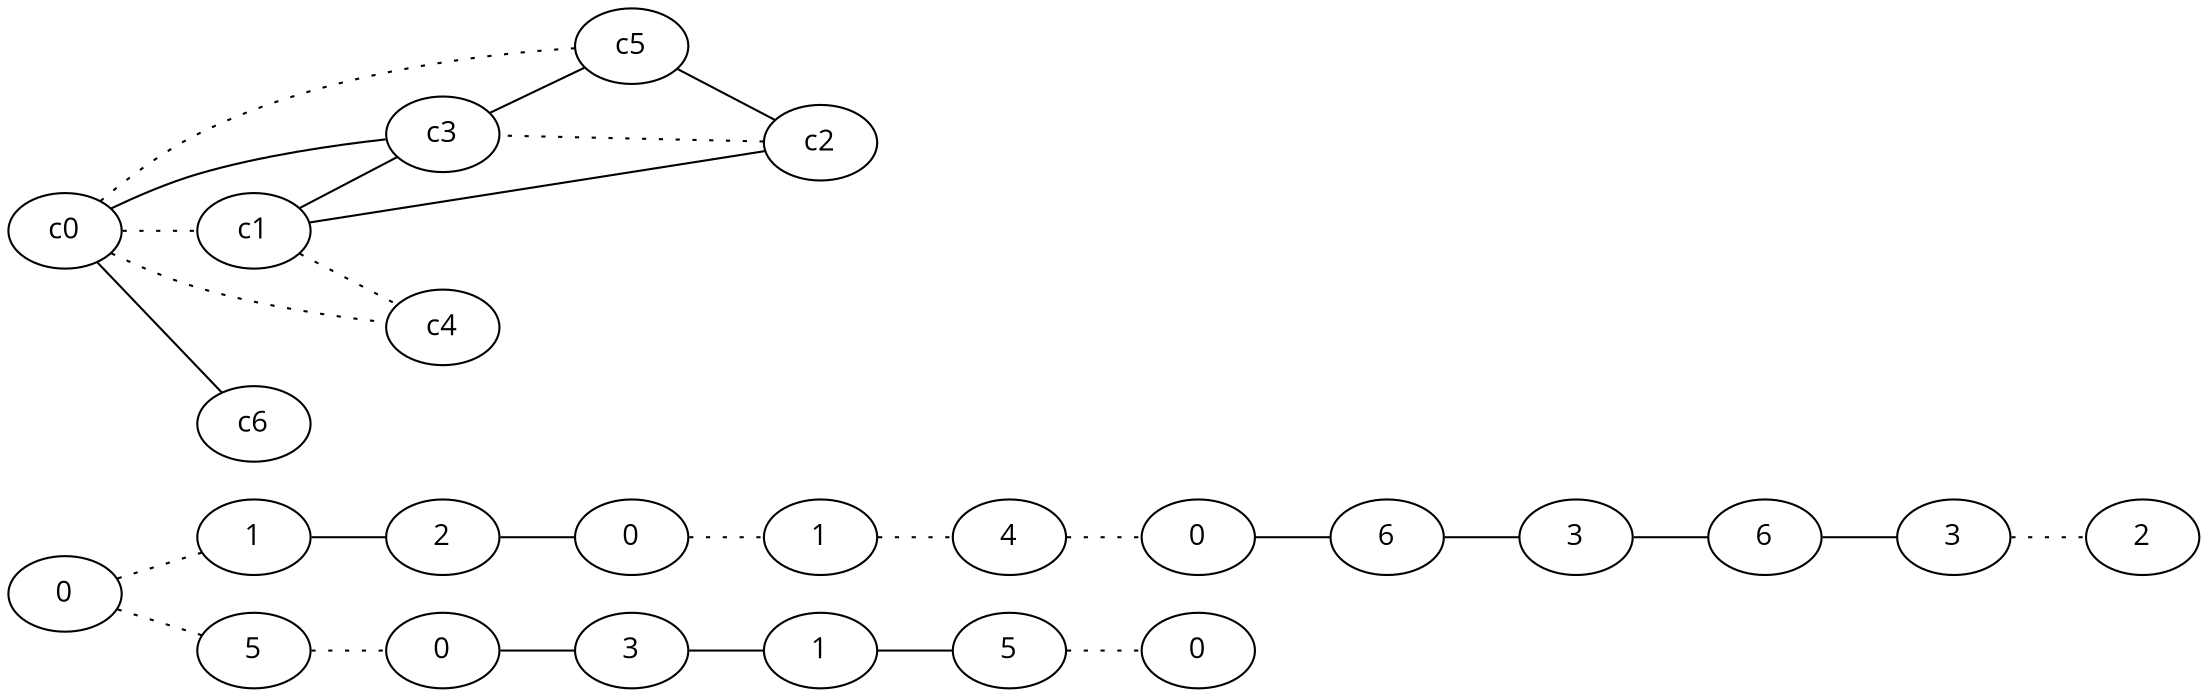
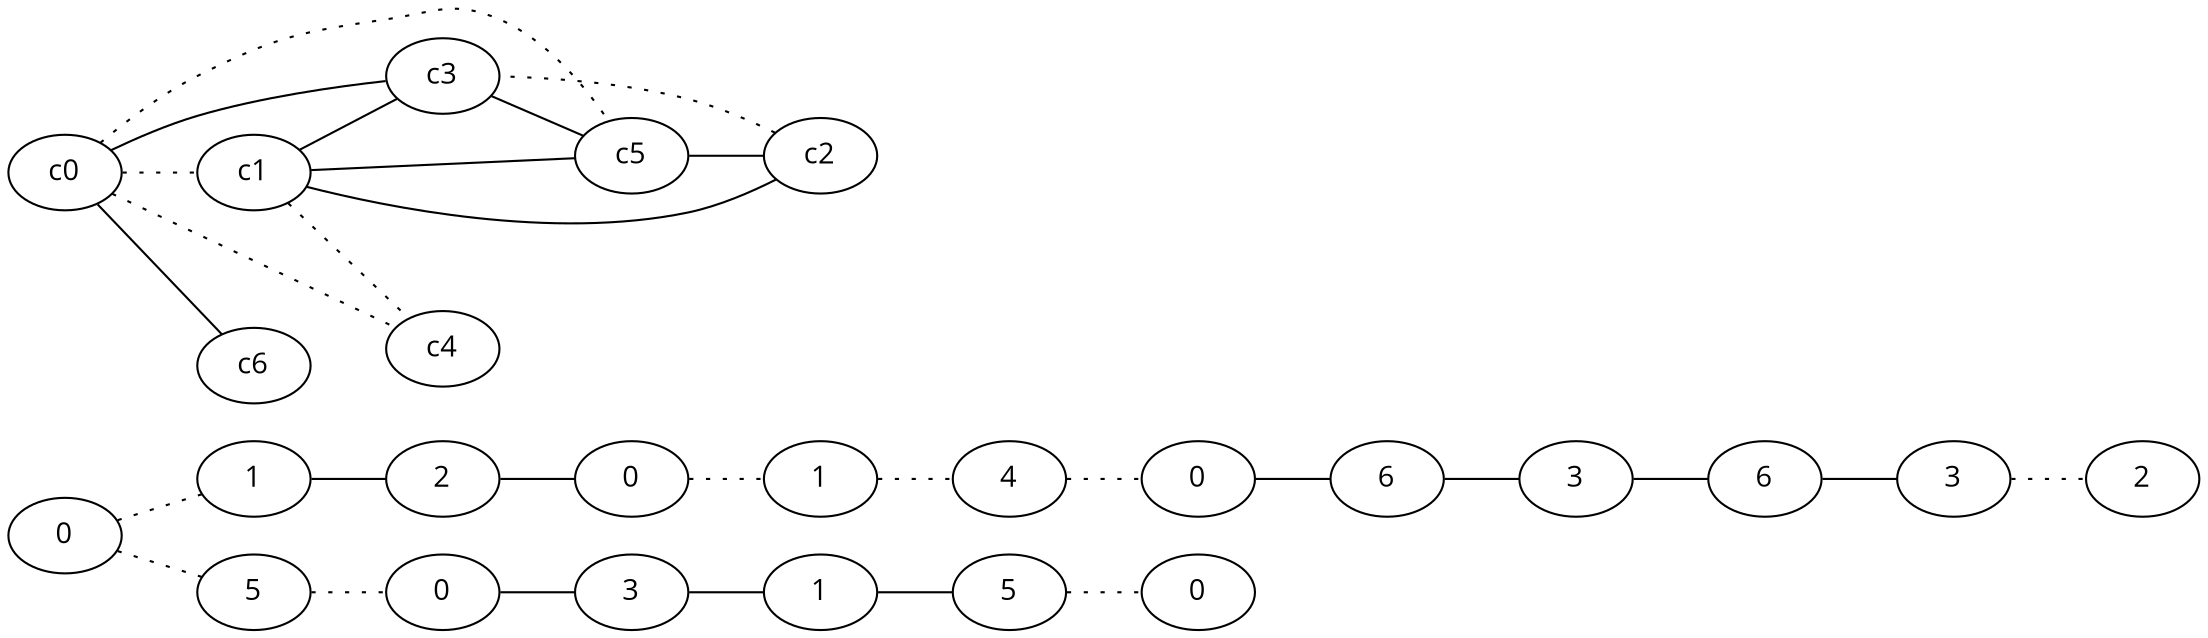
edge "c5" -- "c1": added
